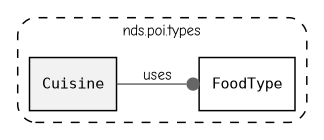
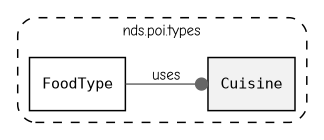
edge "Cuisine" -> "FoodType": reversed
